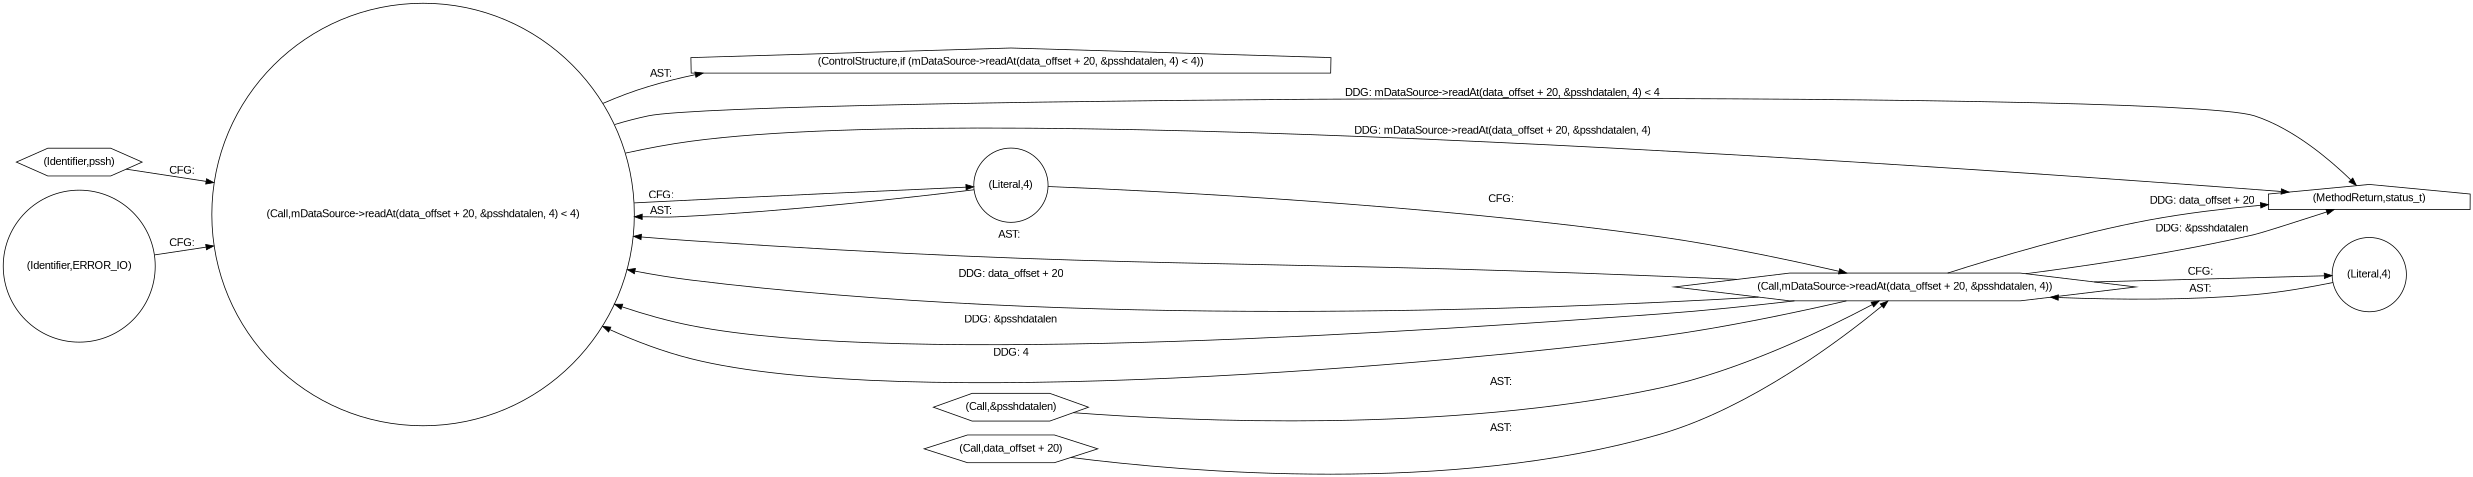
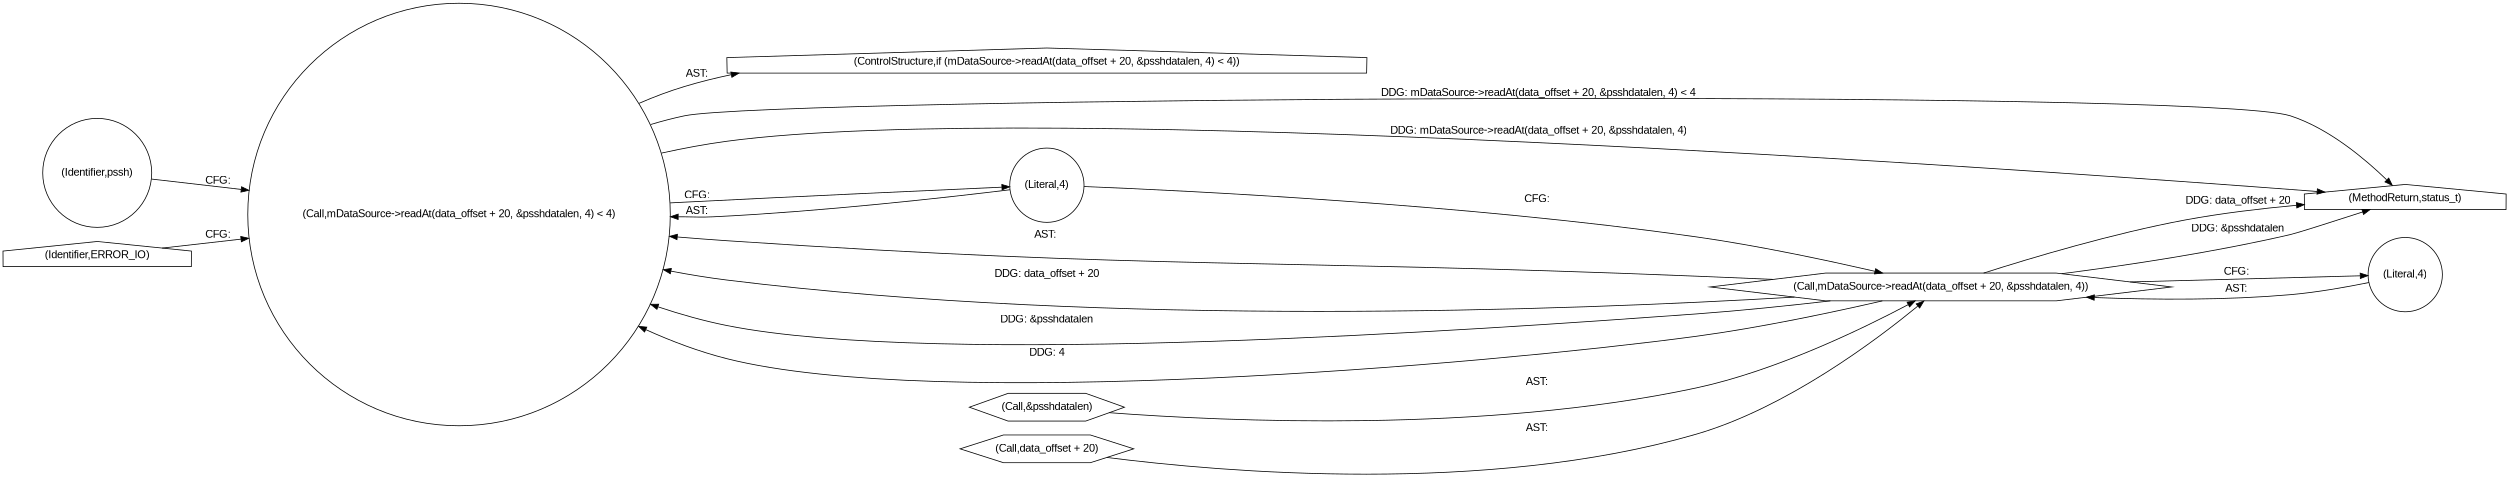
node "(Identifier,pssh)": shape hexagon -> circle
node "(Identifier,ERROR_IO)": shape circle -> house
